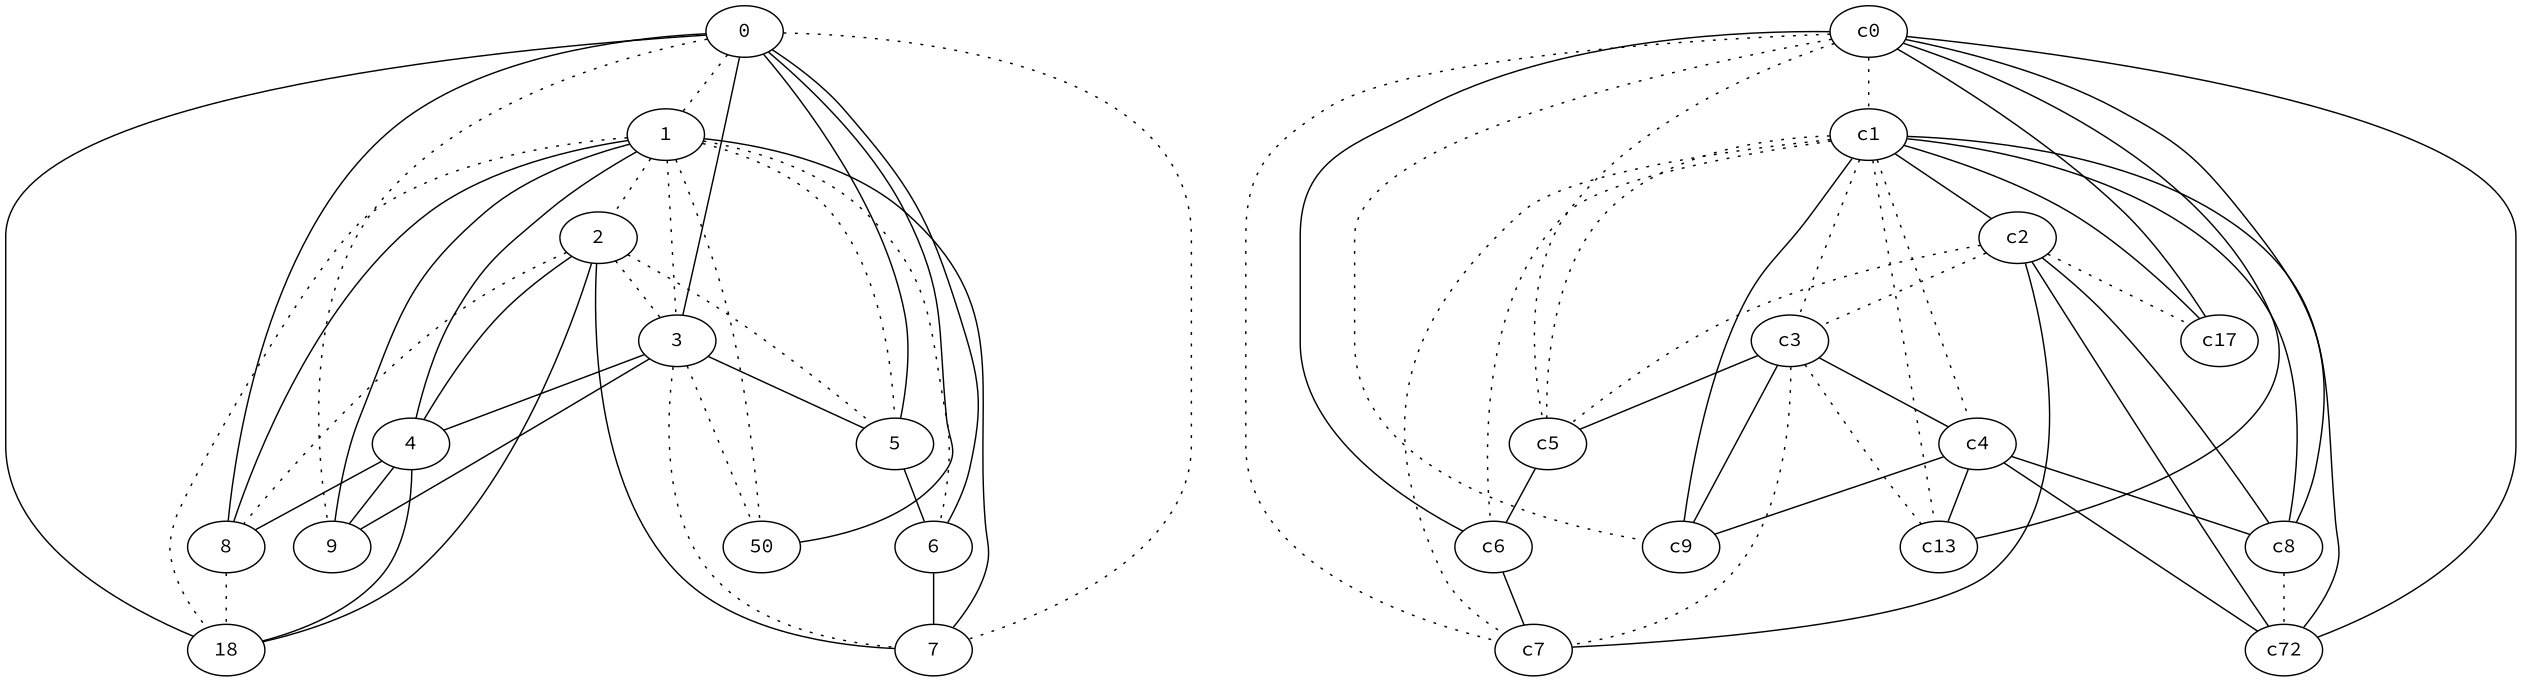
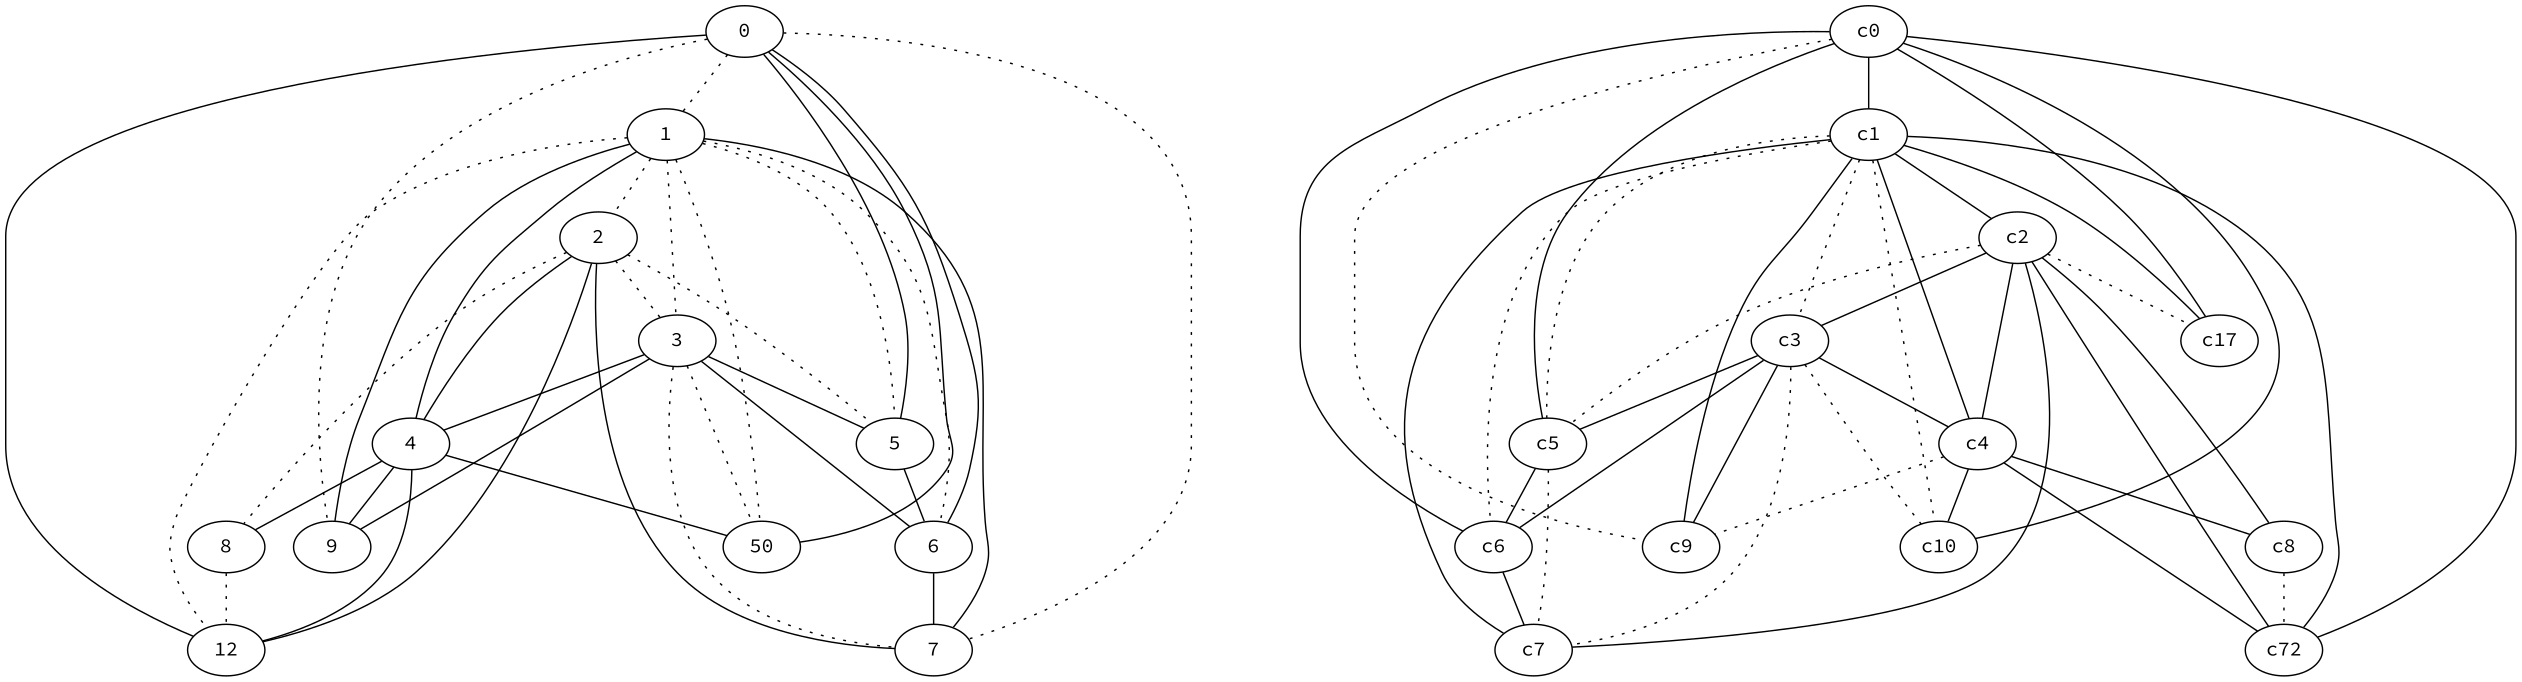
edge "c0" -- "c1": style dotted -> solid
edge "c0" -- "c5": style dotted -> solid
edge "0" -- "8": removed
edge "c0" -- "c7": now "c5" -- "c7"
edge "0" -- "3": now "6" -- "3"
edge "c0" -- "c8": removed
edge "c1" -- "c8": removed
edge "1" -- "8": removed
edge "c1" -- "c7": style dotted -> solid
edge "c2" -- "c3": style dotted -> solid
edge "c1" -- "c4": style dotted -> solid
edge "c2" -- "c4": added
edge "c3" -- "c6": added
edge "4" -- "50": added
edge "c4" -- "c9": style solid -> dotted
node "c13": label "c13" -> "c10"
node "18": label "18" -> "12"
